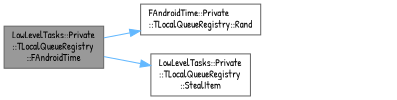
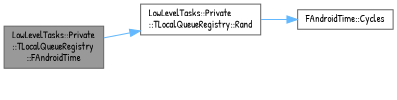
node "FAndroidTime::Private ::TLocalQueueRegistry::Rand": label "FAndroidTime::Private ::TLocalQueueRegistry::Rand" -> "LowLevelTasks::Private ::TLocalQueueRegistry::Rand"
node "FAndroidTime::Cycles": added
node "LowLevelTasks::Private ::TLocalQueueRegistry ::StealItem": removed
